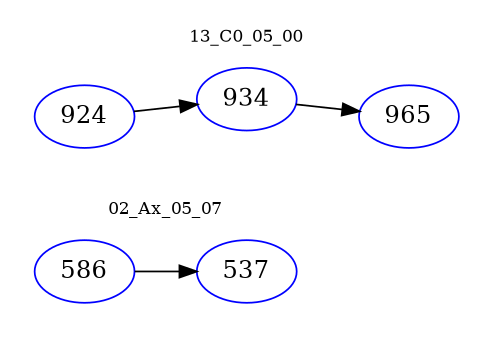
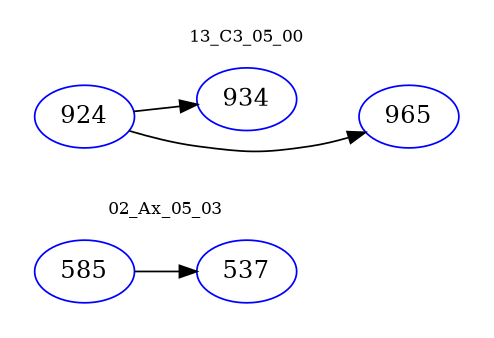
cluster "13_C0_05_00": label "13_C0_05_00" -> "13_C3_05_00"
edge "934" -> "965": now "924" -> "965"
cluster "02_Ax_05_07": label "02_Ax_05_07" -> "02_Ax_05_03"
node "586": label "586" -> "585"
